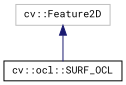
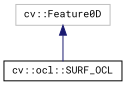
node "cv::Feature2D": label "cv::Feature2D" -> "cv::Feature0D"
